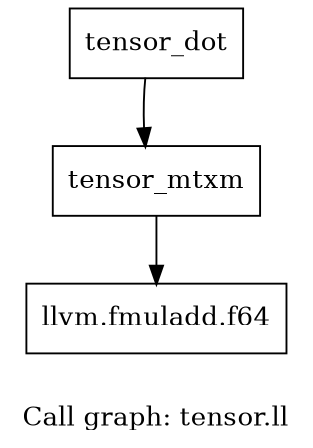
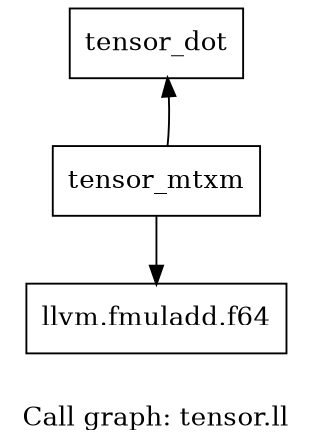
edge "tensor_dot" -> "tensor_mtxm": reversed
